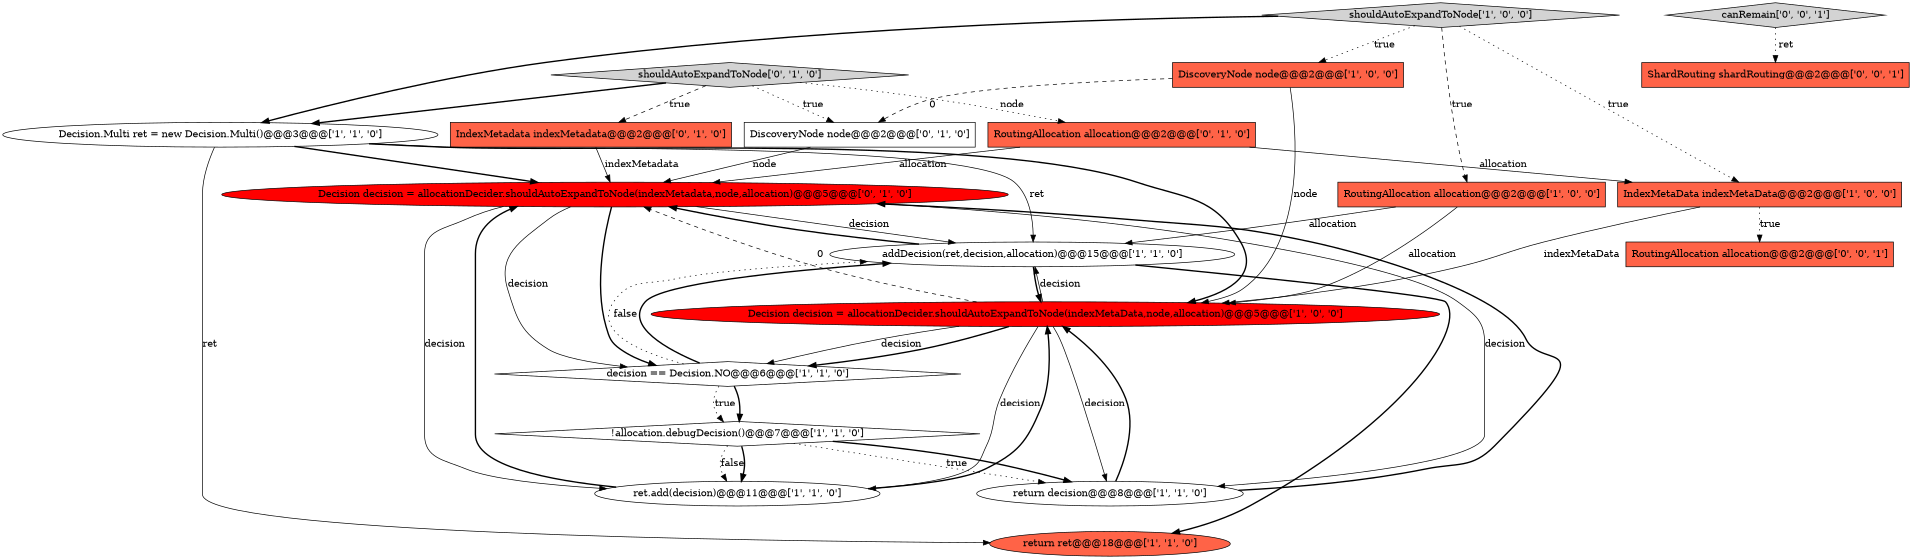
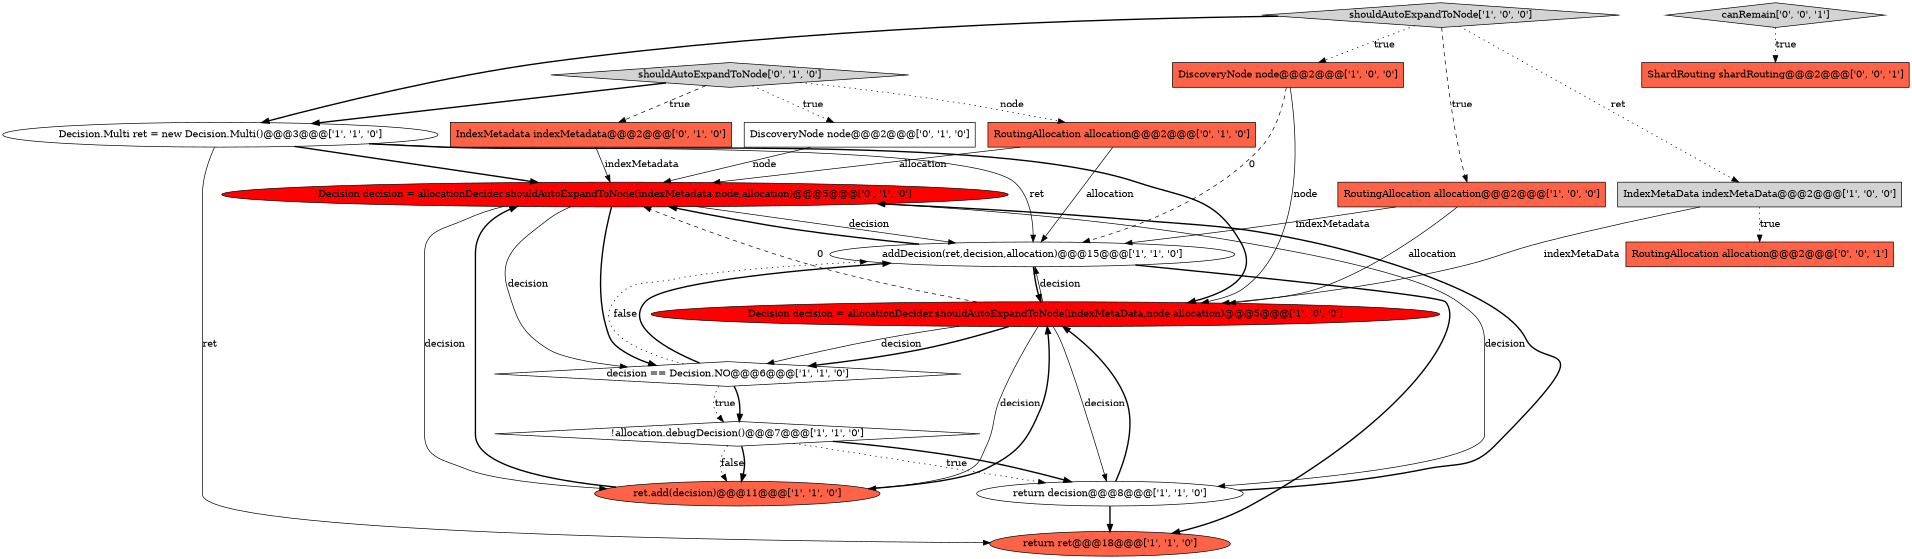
edge "canRemain['0', '0', '1']" -> "ShardRouting shardRouting@@@2@@@['0', '0', '1']": label "ret" -> "true"
edge "DiscoveryNode node@@@2@@@['1', '0', '0']" -> "DiscoveryNode node@@@2@@@['0', '1', '0']": now "DiscoveryNode node@@@2@@@['1', '0', '0']" -> "addDecision(ret,decision,allocation)@@@15@@@['1', '1', '0']"
edge "shouldAutoExpandToNode['1', '0', '0']" -> "IndexMetaData indexMetaData@@@2@@@['1', '0', '0']": label "true" -> "ret"
edge "RoutingAllocation allocation@@@2@@@['0', '1', '0']" -> "IndexMetaData indexMetaData@@@2@@@['1', '0', '0']": now "RoutingAllocation allocation@@@2@@@['0', '1', '0']" -> "addDecision(ret,decision,allocation)@@@15@@@['1', '1', '0']"
node "IndexMetaData indexMetaData@@@2@@@['1', '0', '0']": fillcolor tomato -> lightgray
edge "RoutingAllocation allocation@@@2@@@['1', '0', '0']" -> "addDecision(ret,decision,allocation)@@@15@@@['1', '1', '0']": label "allocation" -> "indexMetadata"
node "ret.add(decision)@@@11@@@['1', '1', '0']": fillcolor white -> tomato
edge "return decision@@@8@@@['1', '1', '0']" -> "return ret@@@18@@@['1', '1', '0']": added
